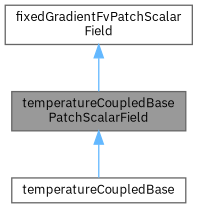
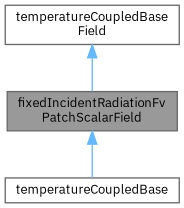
node "fixedGradientFvPatchScalar Field": label "fixedGradientFvPatchScalar Field" -> "temperatureCoupledBase Field"
node "temperatureCoupledBase PatchScalarField": label "temperatureCoupledBase PatchScalarField" -> "fixedIncidentRadiationFv PatchScalarField"
